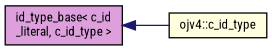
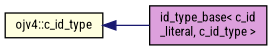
edge "ojv4::c_id_type" -> "id_type_base< c_id _literal, c_id_type >": reversed
